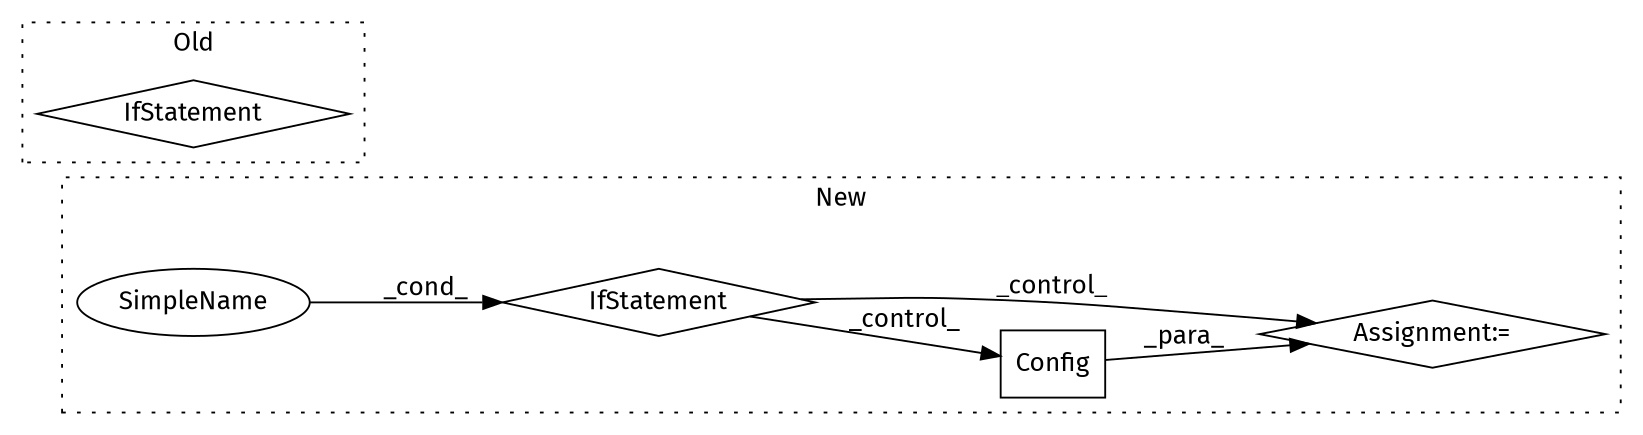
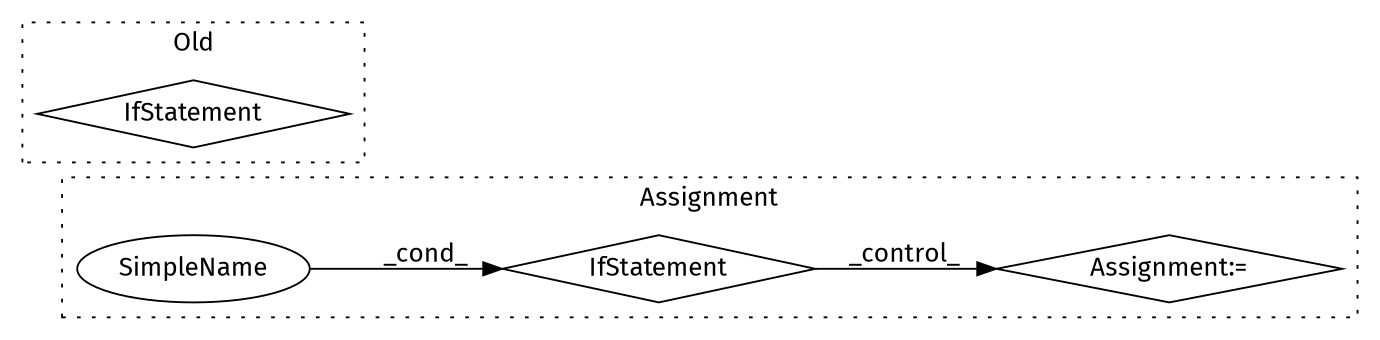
cluster "New": label "New" -> "Assignment"
node "Config": removed
